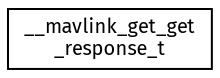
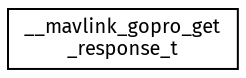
node "__mavlink_get_get _response_t": label "__mavlink_get_get _response_t" -> "__mavlink_gopro_get _response_t"
